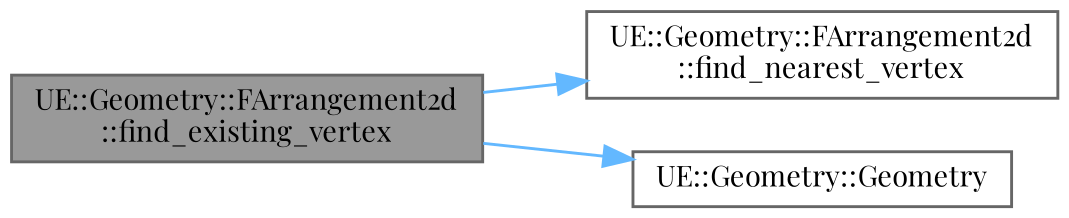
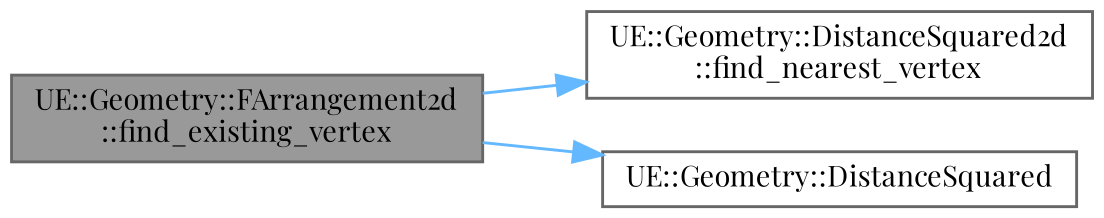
node "UE::Geometry::FArrangement2d ::find_nearest_vertex": label "UE::Geometry::FArrangement2d ::find_nearest_vertex" -> "UE::Geometry::DistanceSquared2d ::find_nearest_vertex"
node "UE::Geometry::Geometry": label "UE::Geometry::Geometry" -> "UE::Geometry::DistanceSquared"
